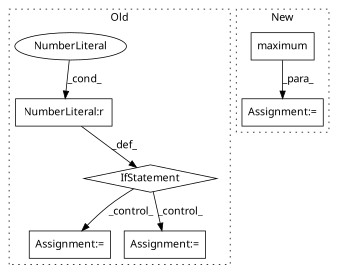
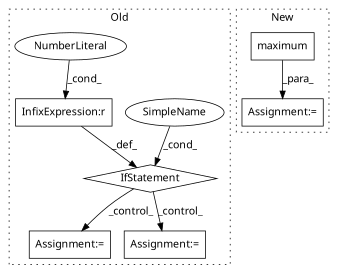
node "NumberLiteral:r": label "NumberLiteral:r" -> "InfixExpression:r"
node "SimpleName": added
